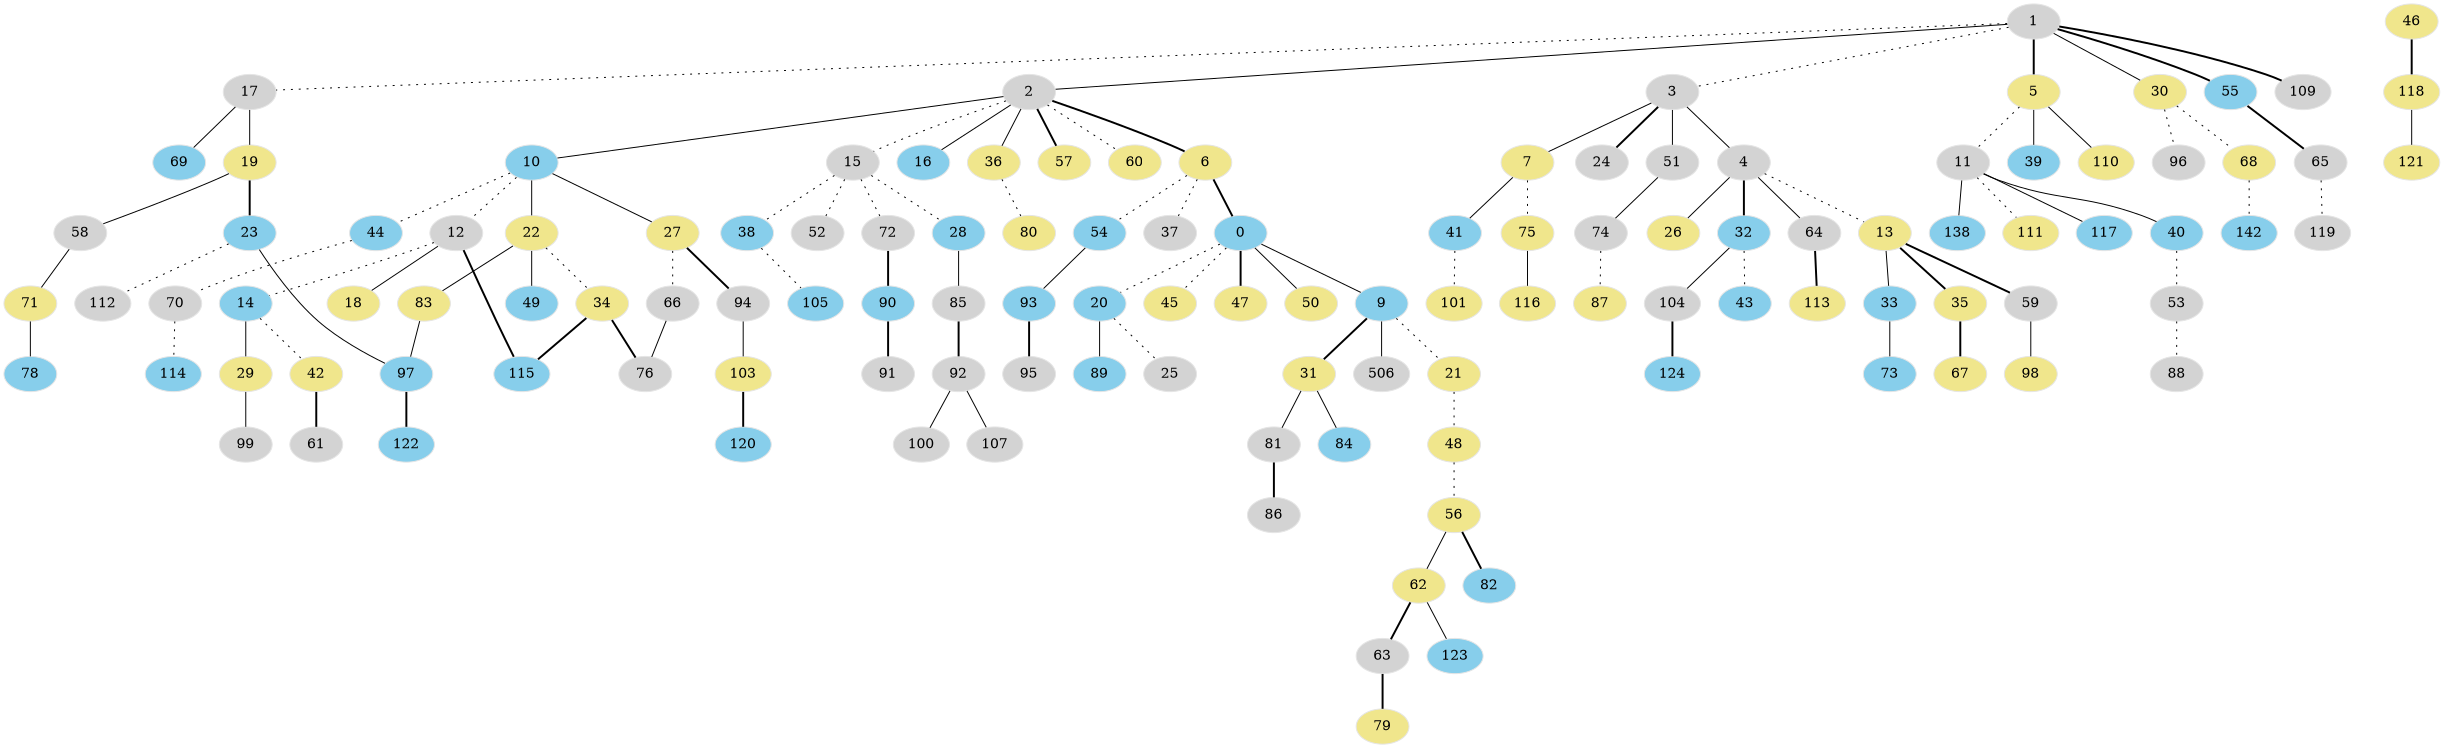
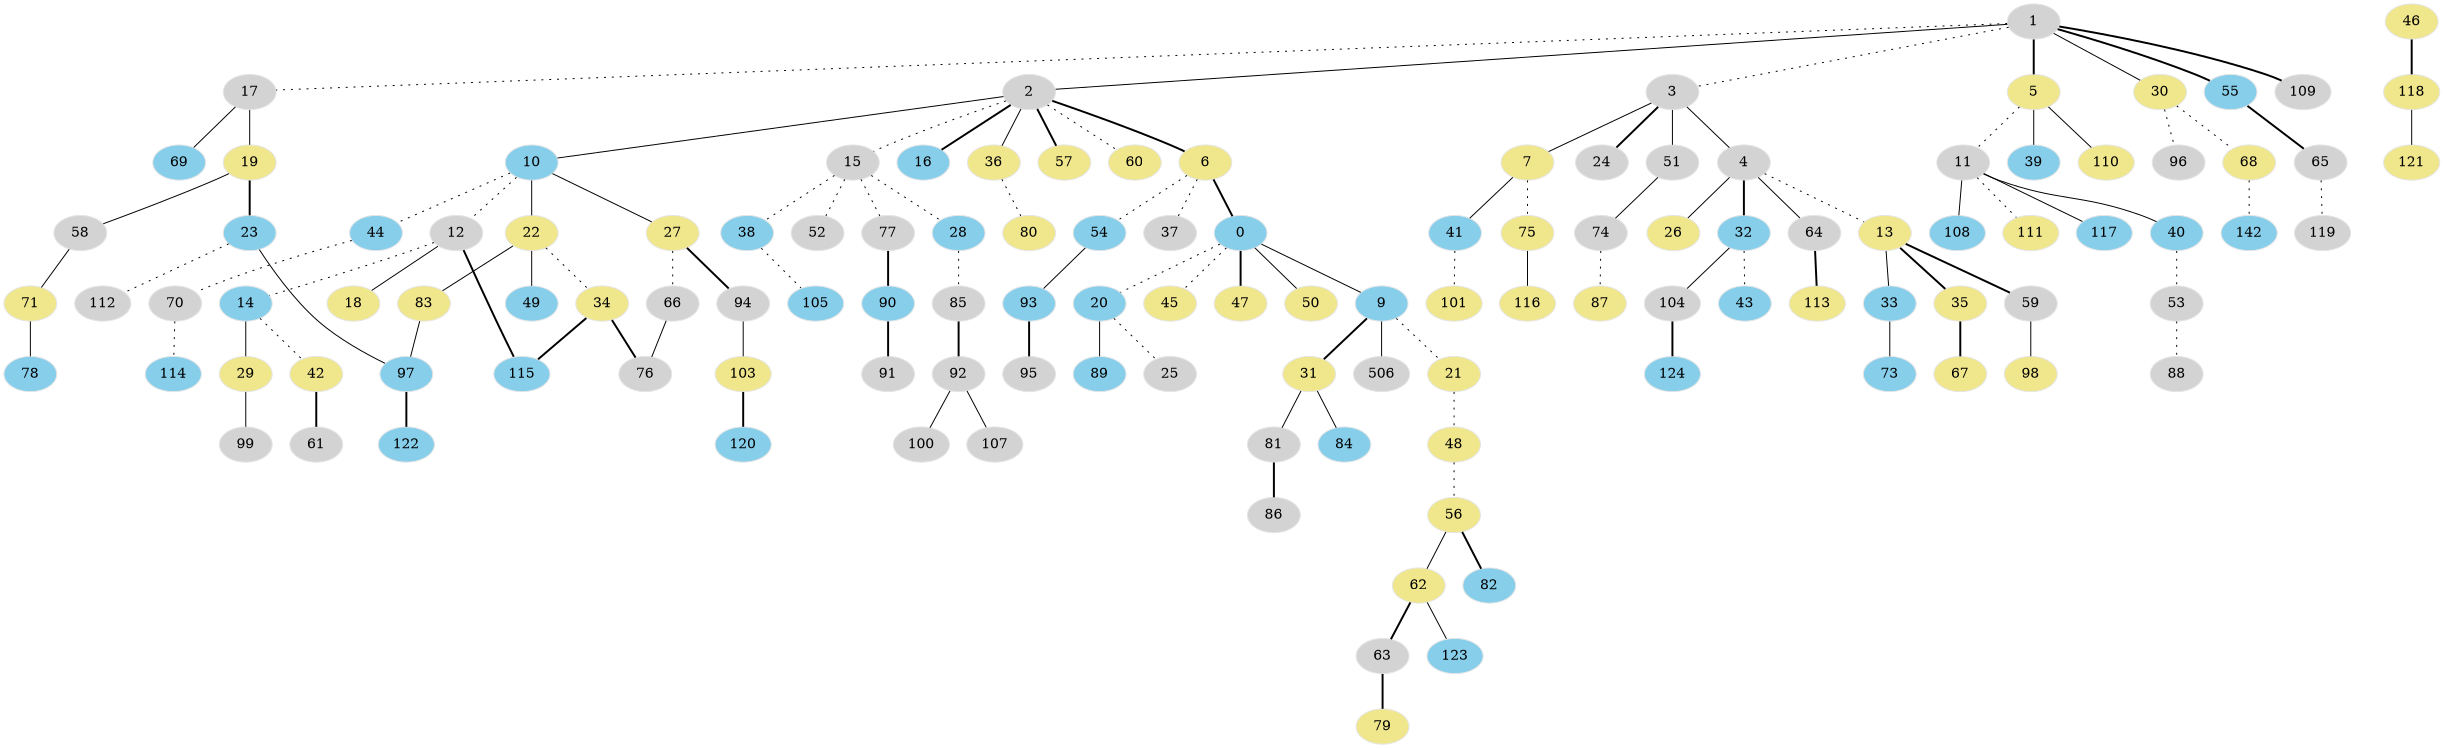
edge "2" -- "16": style solid -> bold
node "72": label "72" -> "77"
node "138": label "138" -> "108"
edge "28" -- "85": style solid -> dotted
